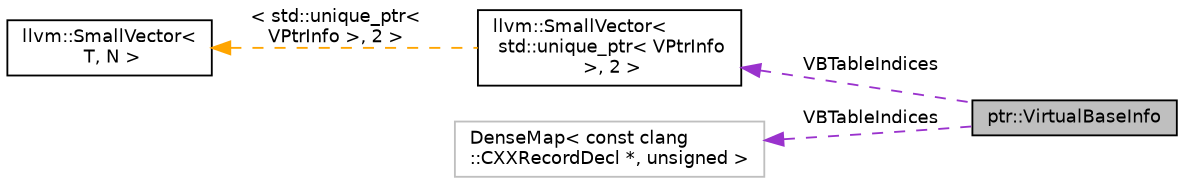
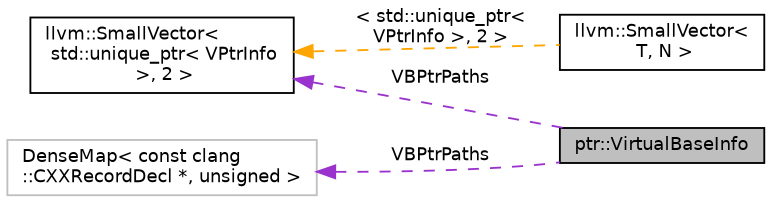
edge "llvm::SmallVector< std::unique_ptr< VPtrInfo >, 2 >" -> "llvm::SmallVector< T, N >": reversed
edge "ptr::VirtualBaseInfo" -> "llvm::SmallVector< std::unique_ptr< VPtrInfo >, 2 >": label " VBTableIndices" -> " VBPtrPaths"
edge "ptr::VirtualBaseInfo" -> "DenseMap< const clang ::CXXRecordDecl *, unsigned >": label " VBTableIndices" -> " VBPtrPaths"
